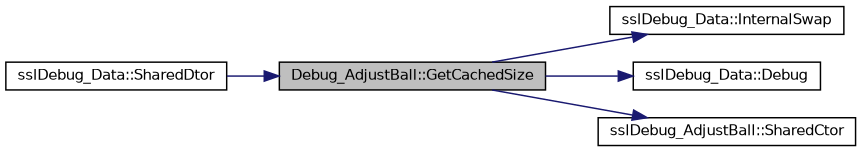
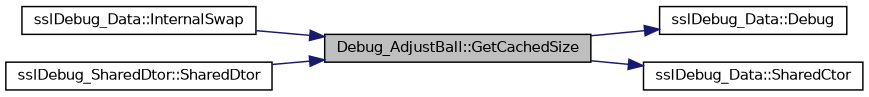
edge "Debug_AdjustBall::GetCachedSize" -> "sslDebug_Data::InternalSwap": reversed
node "sslDebug_Data::SharedDtor": label "sslDebug_Data::SharedDtor" -> "sslDebug_SharedDtor::SharedDtor"
node "sslDebug_AdjustBall::SharedCtor": label "sslDebug_AdjustBall::SharedCtor" -> "sslDebug_Data::SharedCtor"
